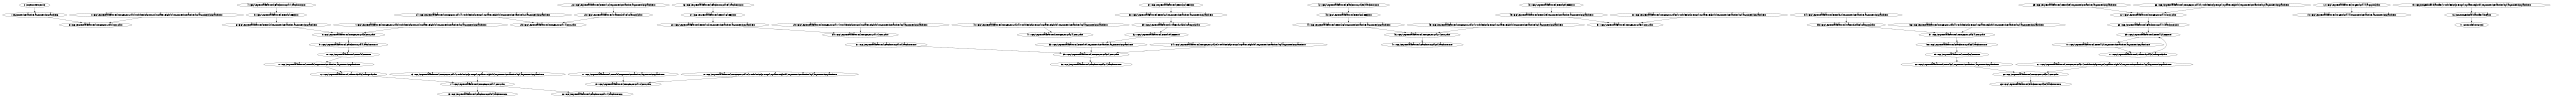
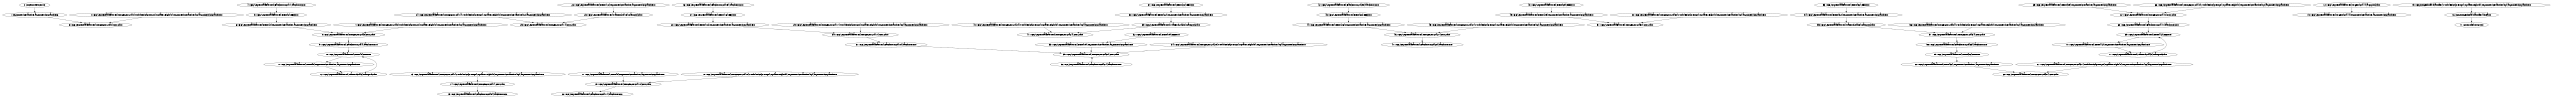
node "53 VGG/Sequential[features]/ReLU[32]/RELU_0": added
edge "39 VGG/Sequential[features]/MaxPool2d[23]/max_pool2d_0" -> "32 VGG/Sequential[features]/ReLU[19]/RELU_0": now "39 VGG/Sequential[features]/MaxPool2d[23]/max_pool2d_0" -> "41 VGG/Sequential[features]/NNCFConv2d[24]/conv2d_0"
edge "30 VGG/Sequential[features]/NNCFConv2d[17]/conv2d_0" -> "31 VGG/Sequential[features]/BatchNorm2d[18]/batch_norm_0": added
edge "35 VGG/Sequential[features]/NNCFConv2d[20]/conv2d_0" -> "36 VGG/Sequential[features]/BatchNorm2d[21]/batch_norm_0": reversed
edge "12 VGG/Sequential[features]/MaxPool2d[6]/max_pool2d_0" -> "14 VGG/Sequential[features]/NNCFConv2d[7]/conv2d_0": now "12 VGG/Sequential[features]/MaxPool2d[6]/max_pool2d_0" -> "10 VGG/Sequential[features]/ReLU[5]/RELU_0"
node "63 VGG/Sequential[features]/BatchNorm2d[38]/batch_norm_0": removed
edge "14 VGG/Sequential[features]/NNCFConv2d[7]/conv2d_0" -> "20 VGG/Sequential[features]/BatchNorm2d[11]/batch_norm_0": now "19 VGG/Sequential[features]/NNCFConv2d[10]/conv2d_0" -> "20 VGG/Sequential[features]/BatchNorm2d[11]/batch_norm_0"
